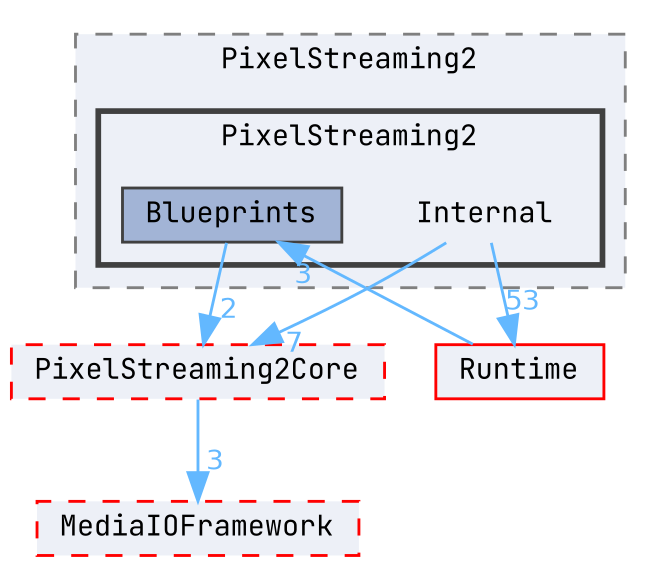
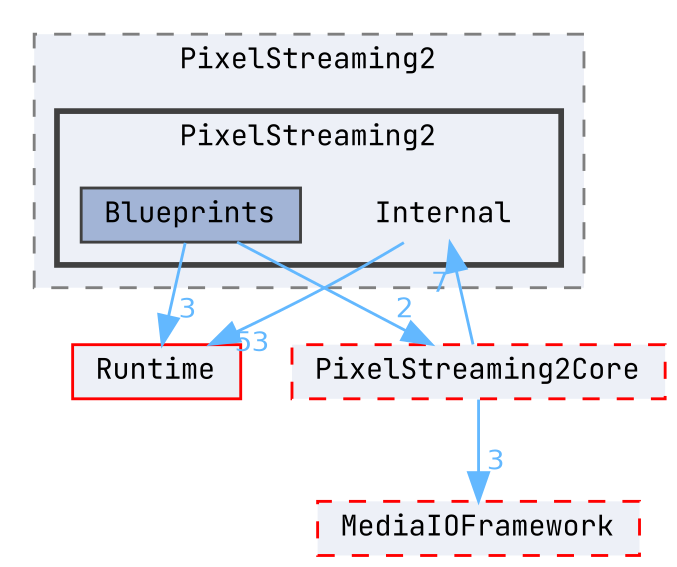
edge "Internal" -> "PixelStreaming2Core": reversed
edge "Runtime" -> "Blueprints": reversed
